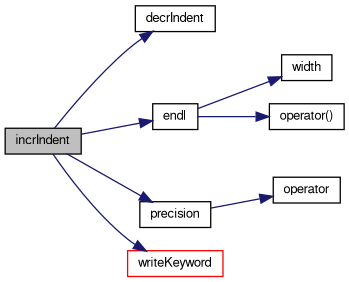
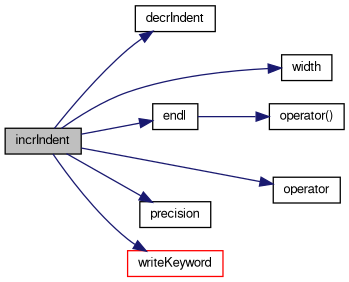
edge "endl" -> "width": now "incrIndent" -> "width"
edge "precision" -> "operator": now "incrIndent" -> "operator"
